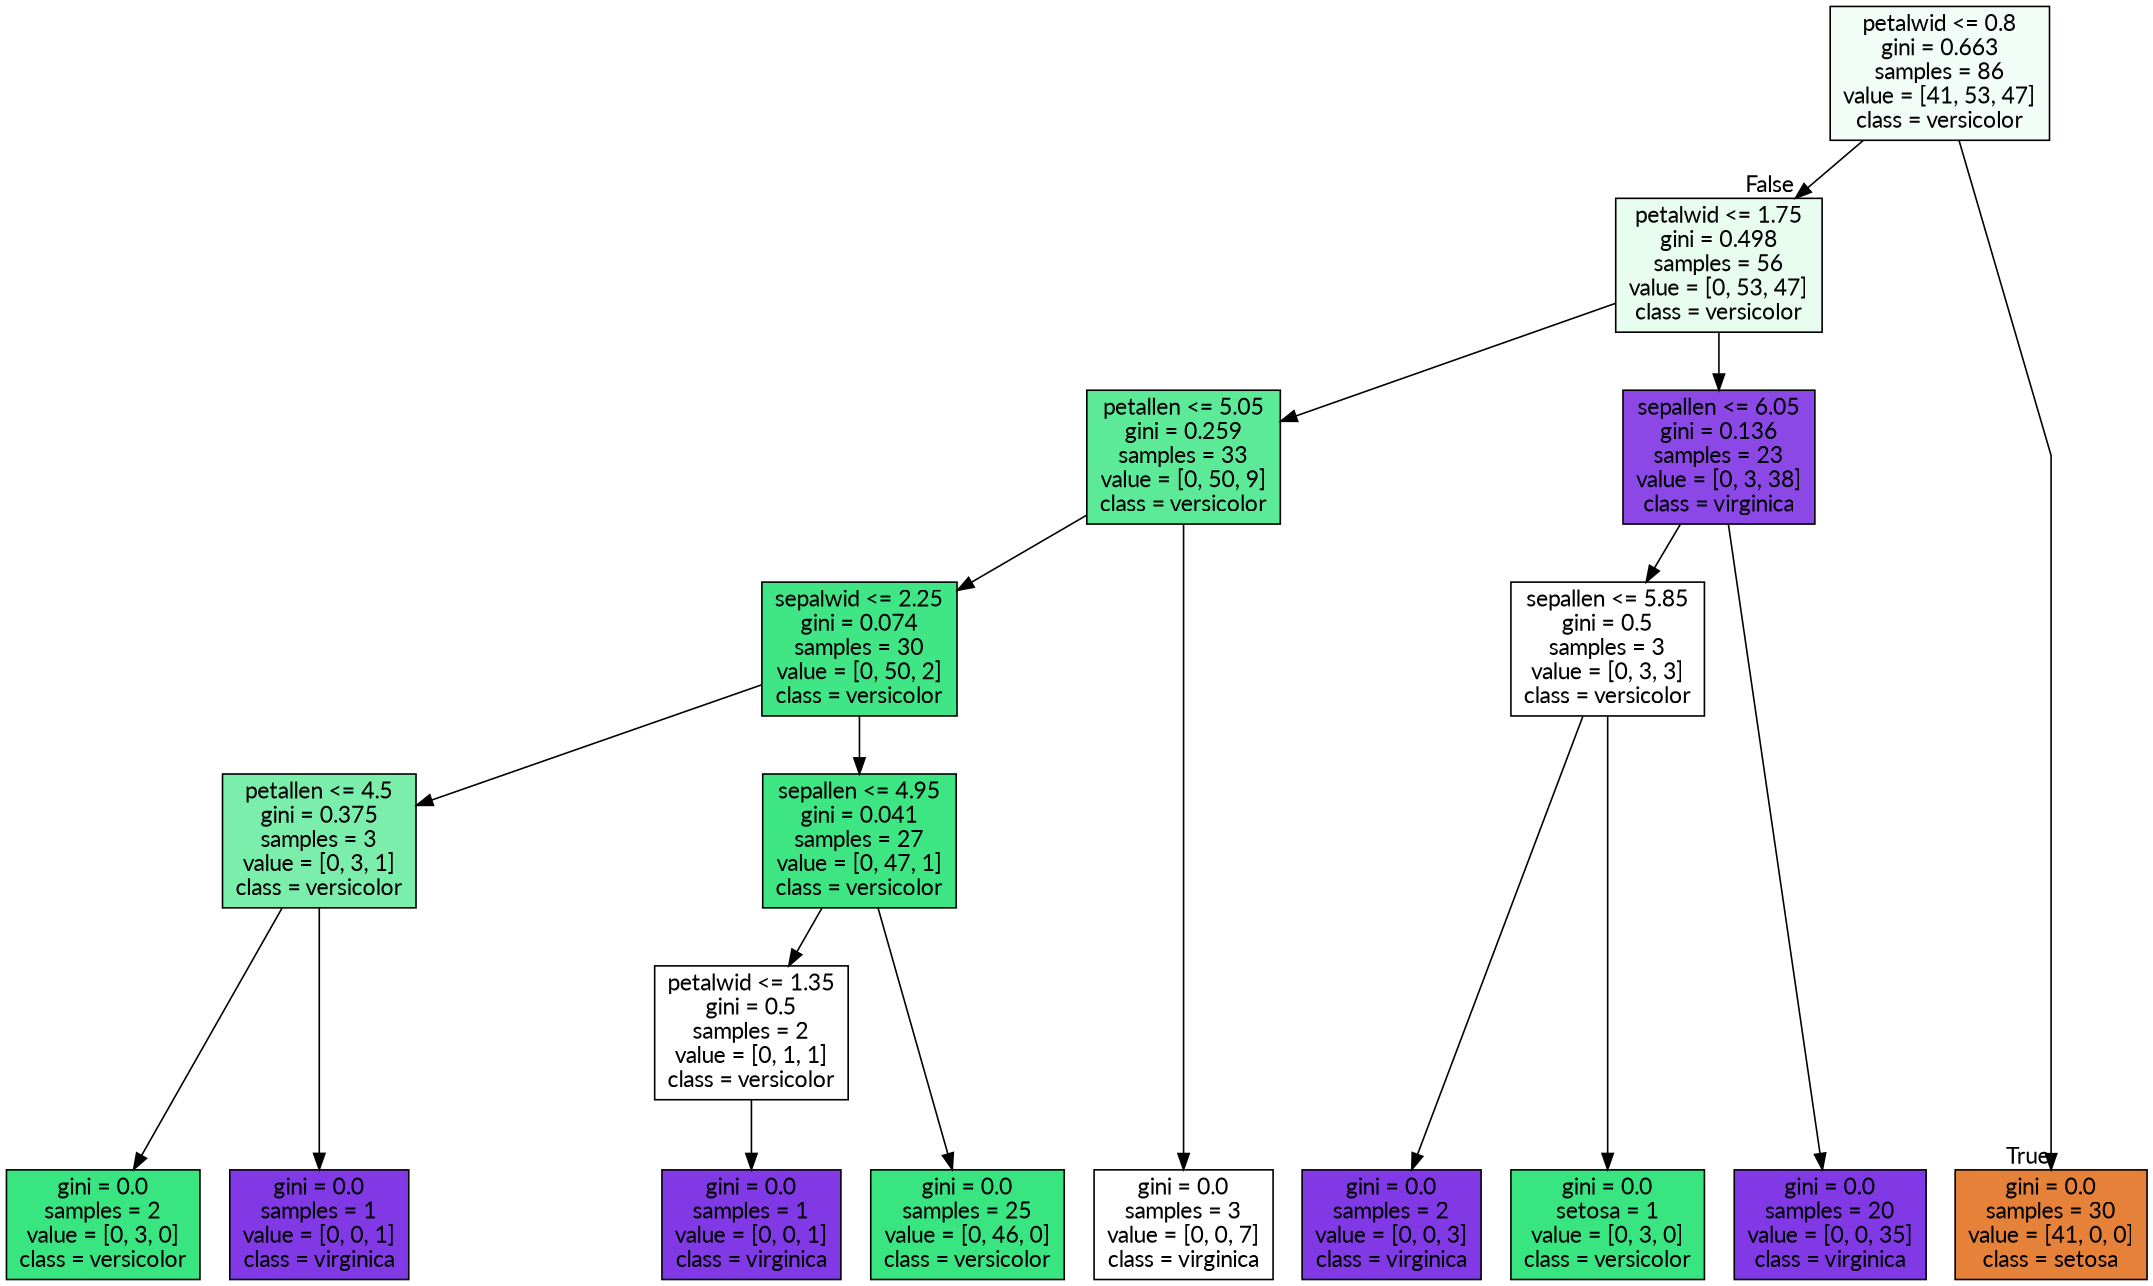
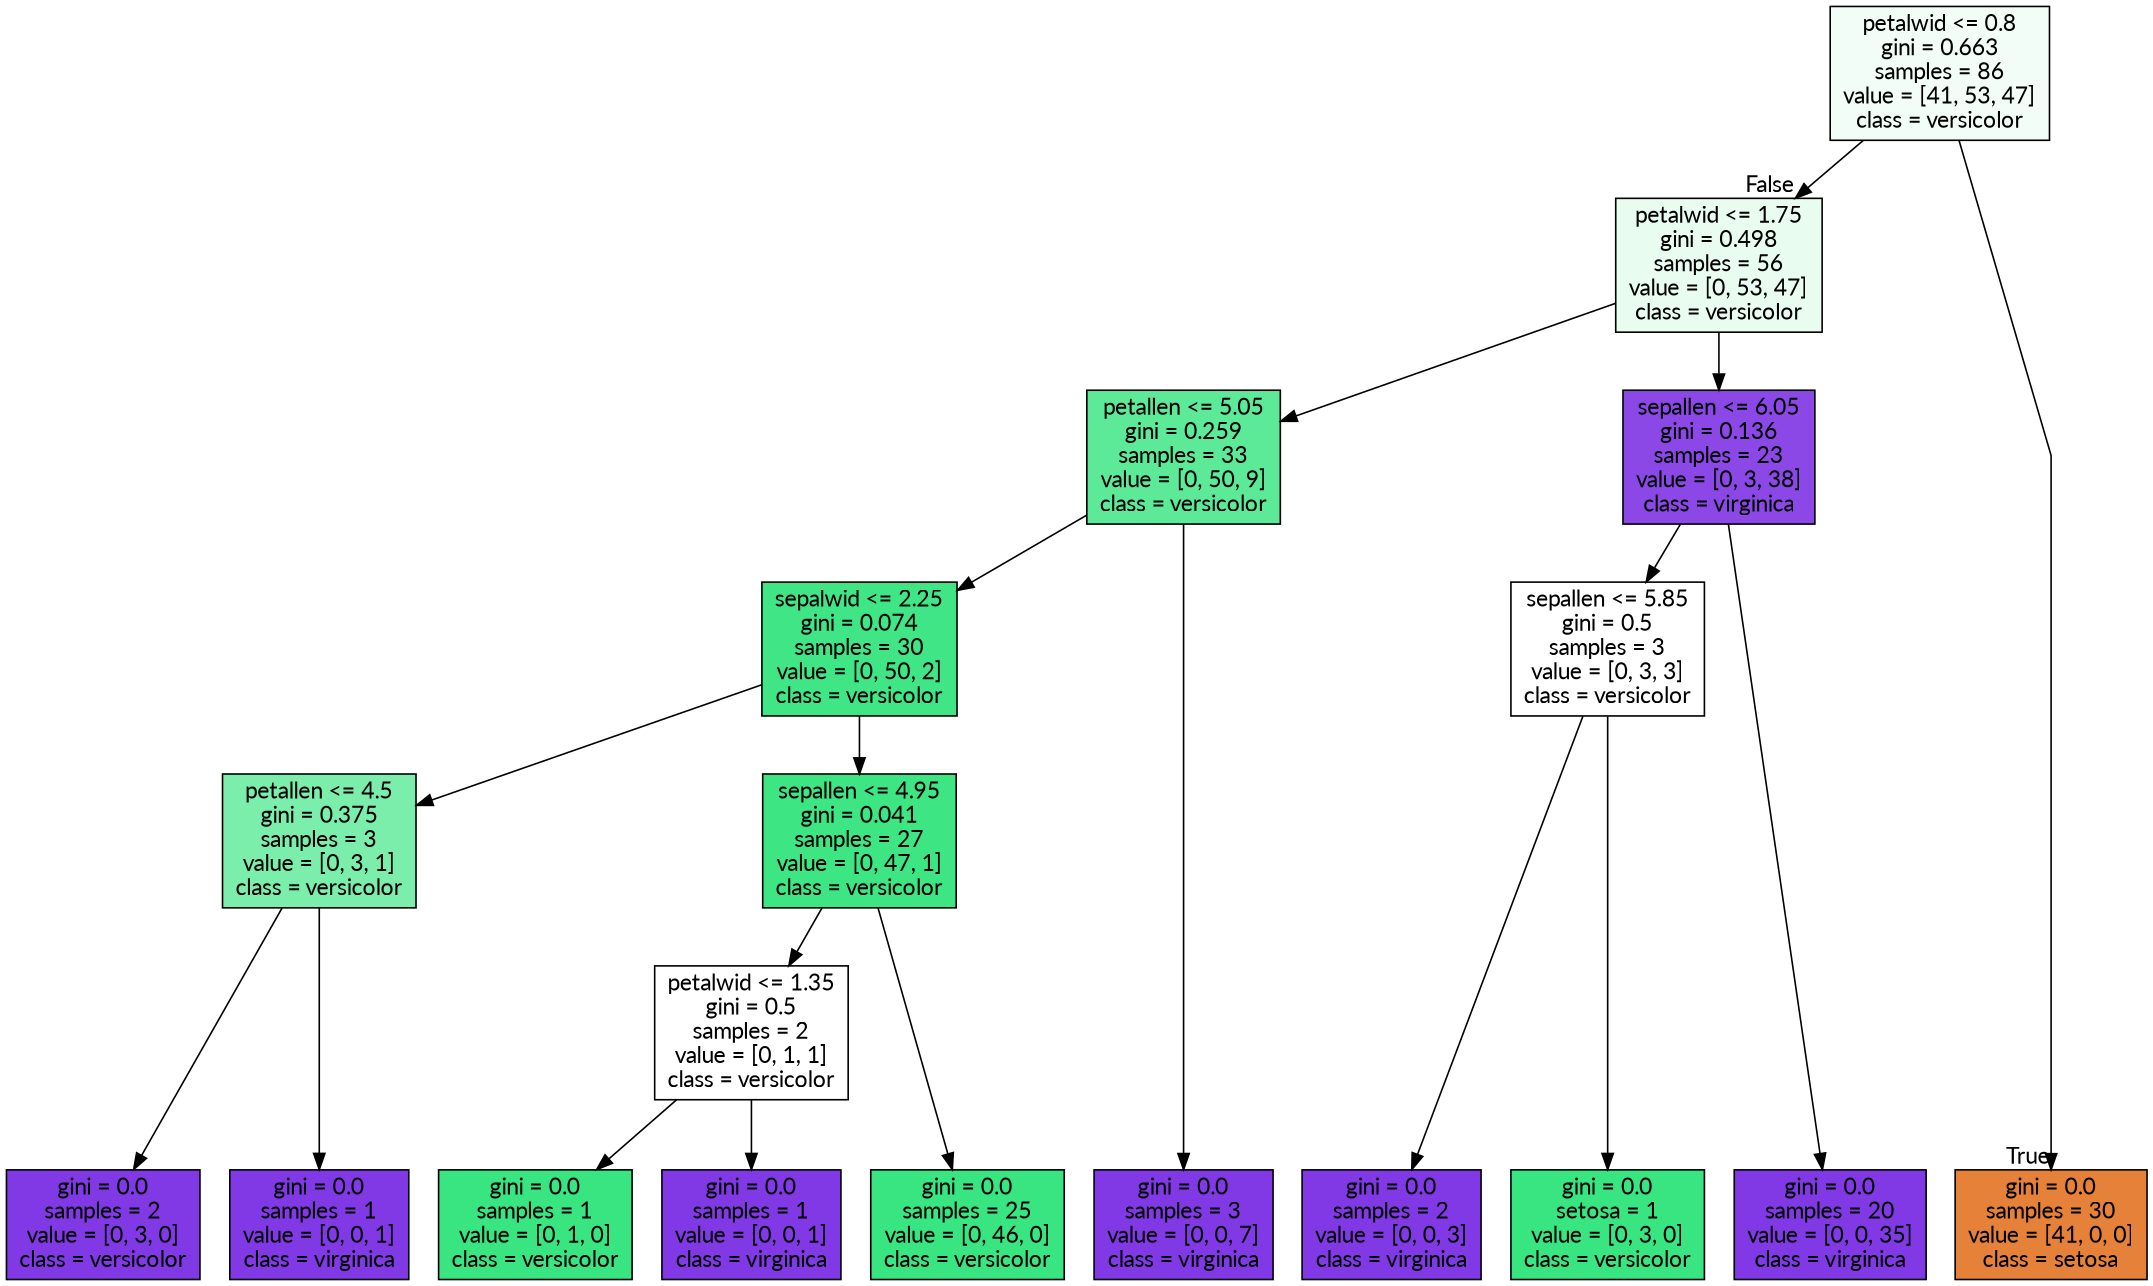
node "gini = 0.0 samples = 2 value = [0, 3, 0] class = versicolor": fillcolor #39e581ff -> #8139e5ff
node "gini = 0.0 samples = 1 value = [0, 1, 0] class = versicolor": added
node "gini = 0.0 samples = 3 value = [0, 0, 7] class = virginica": fillcolor #39e58100 -> #8139e5ff
